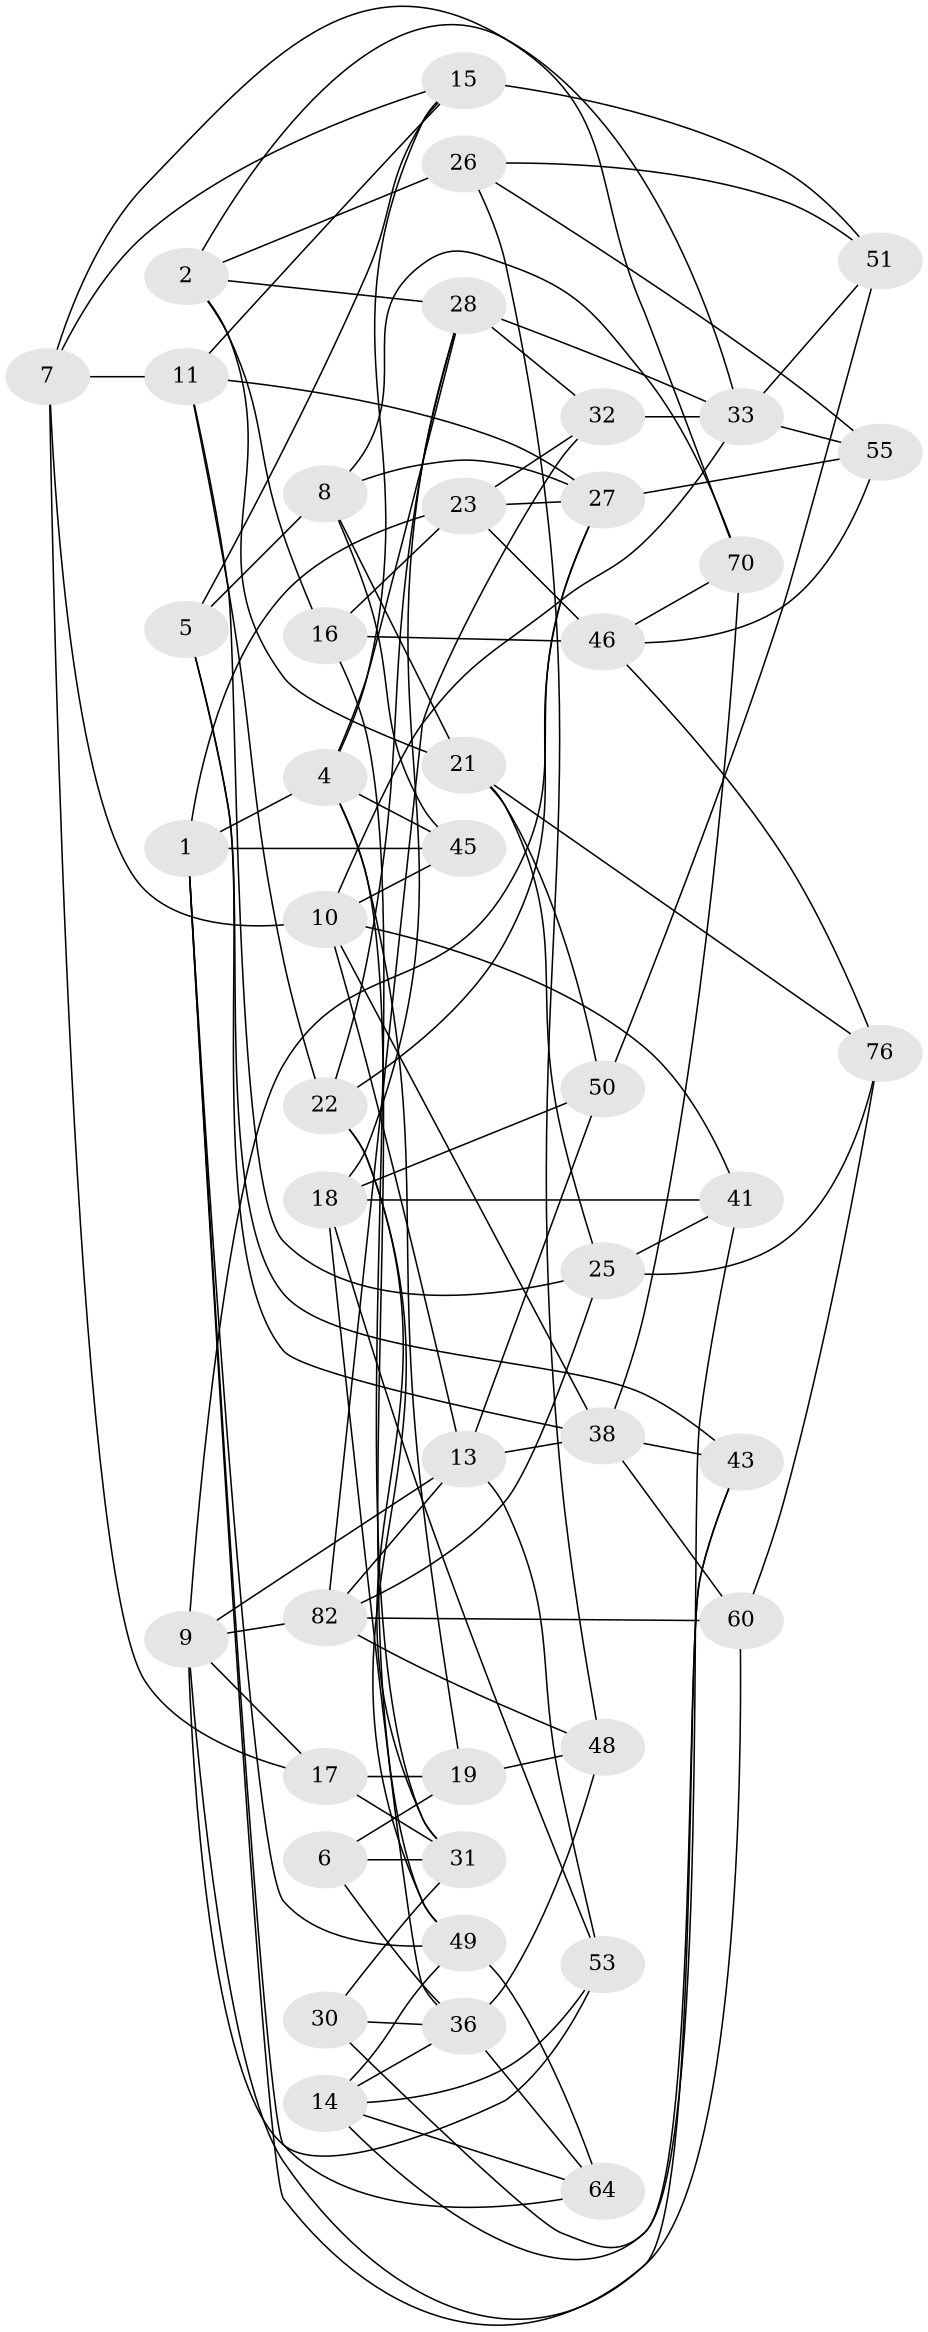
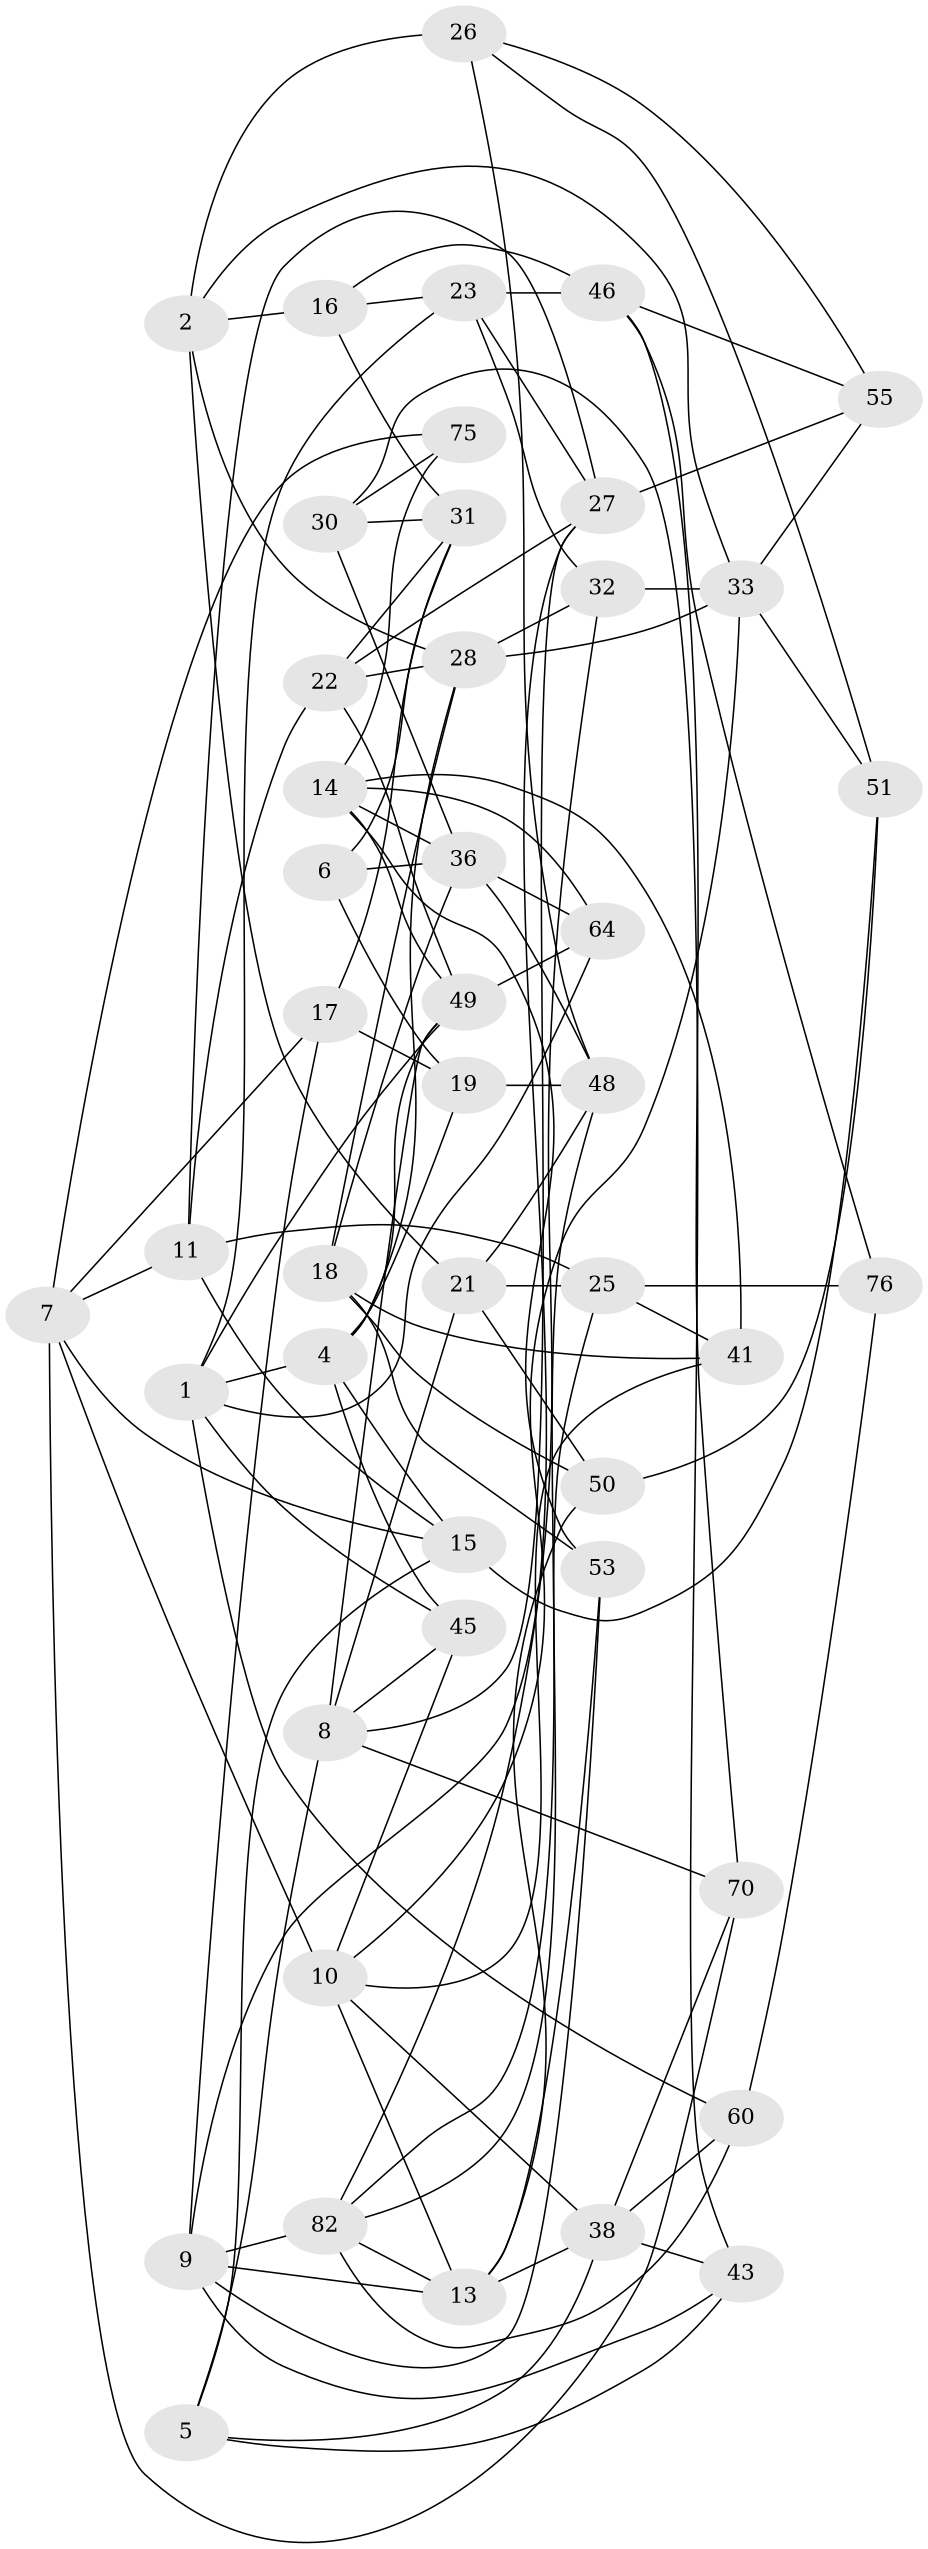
node "75": added
edge "21" -- "76": now "21" -- "48"
edge "49" -- "8": added
